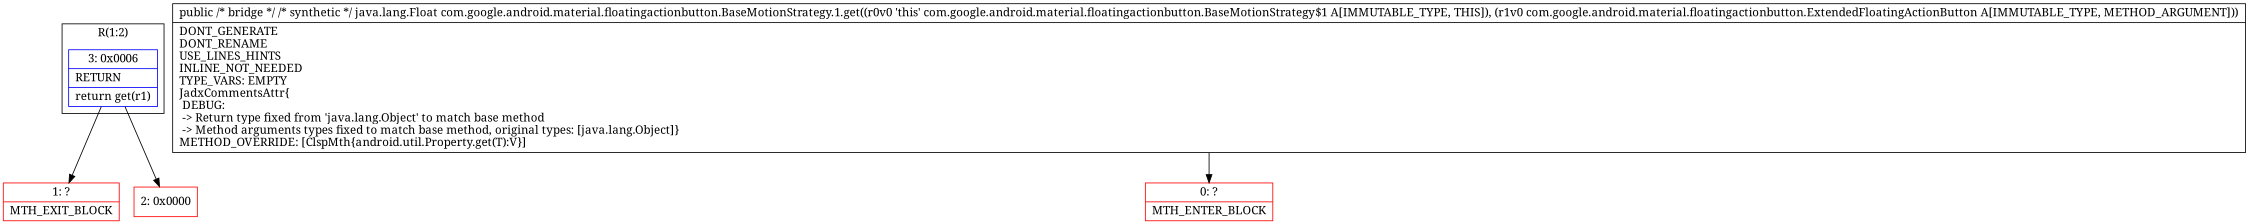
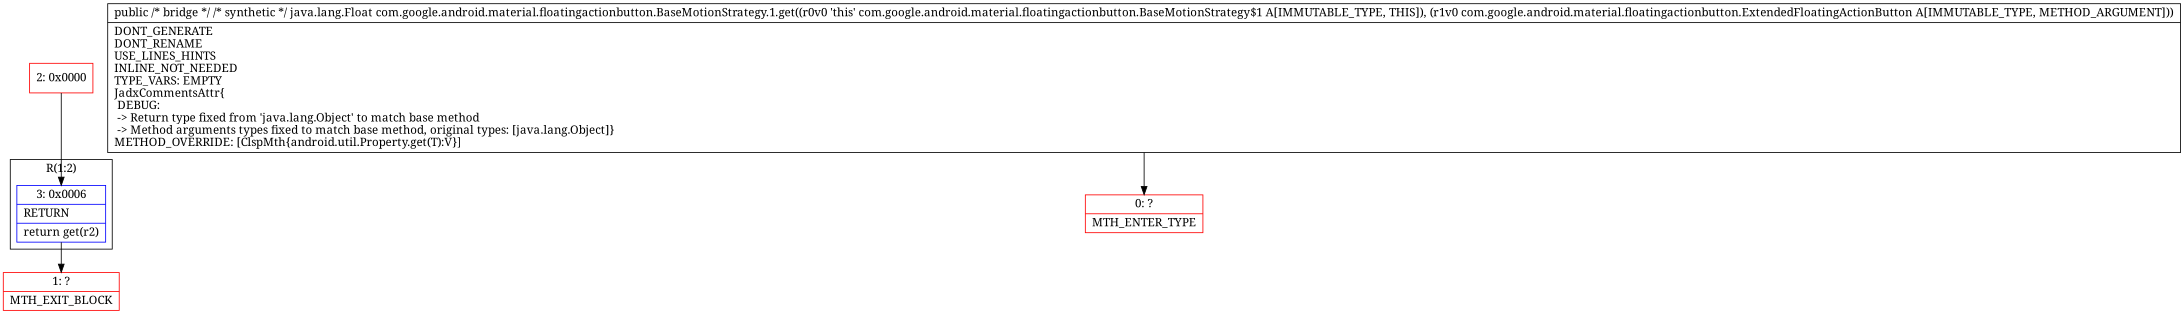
node "3: 0x0006": text "return get(r1)" -> "return get(r2)"
edge "3: 0x0006" -> "2: 0x0000": reversed
node "0: ?": text "MTH_ENTER_BLOCK" -> "MTH_ENTER_TYPE"
